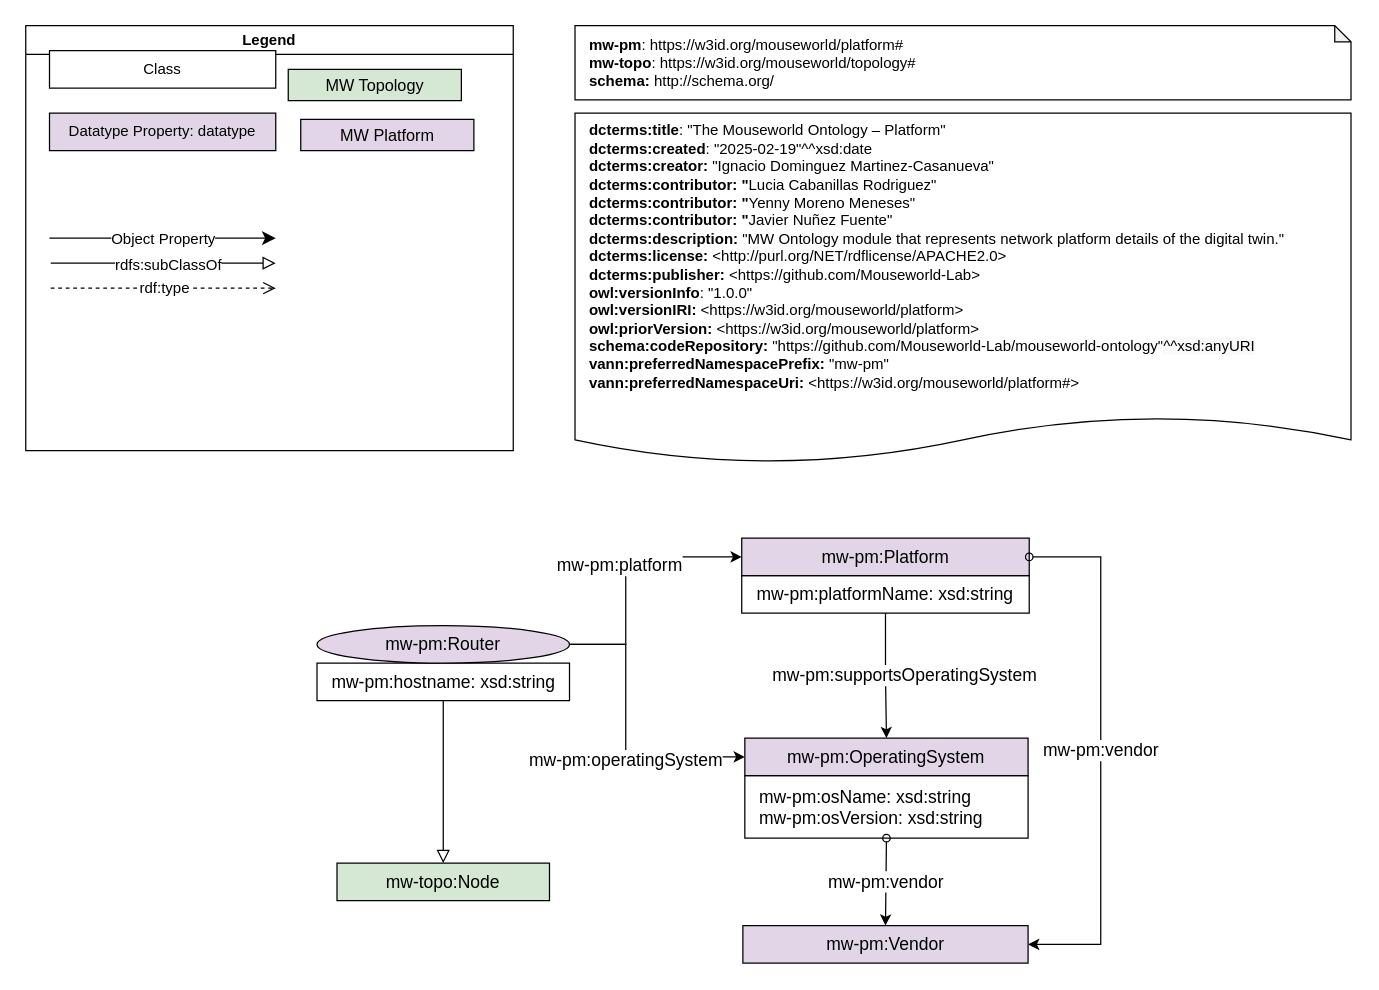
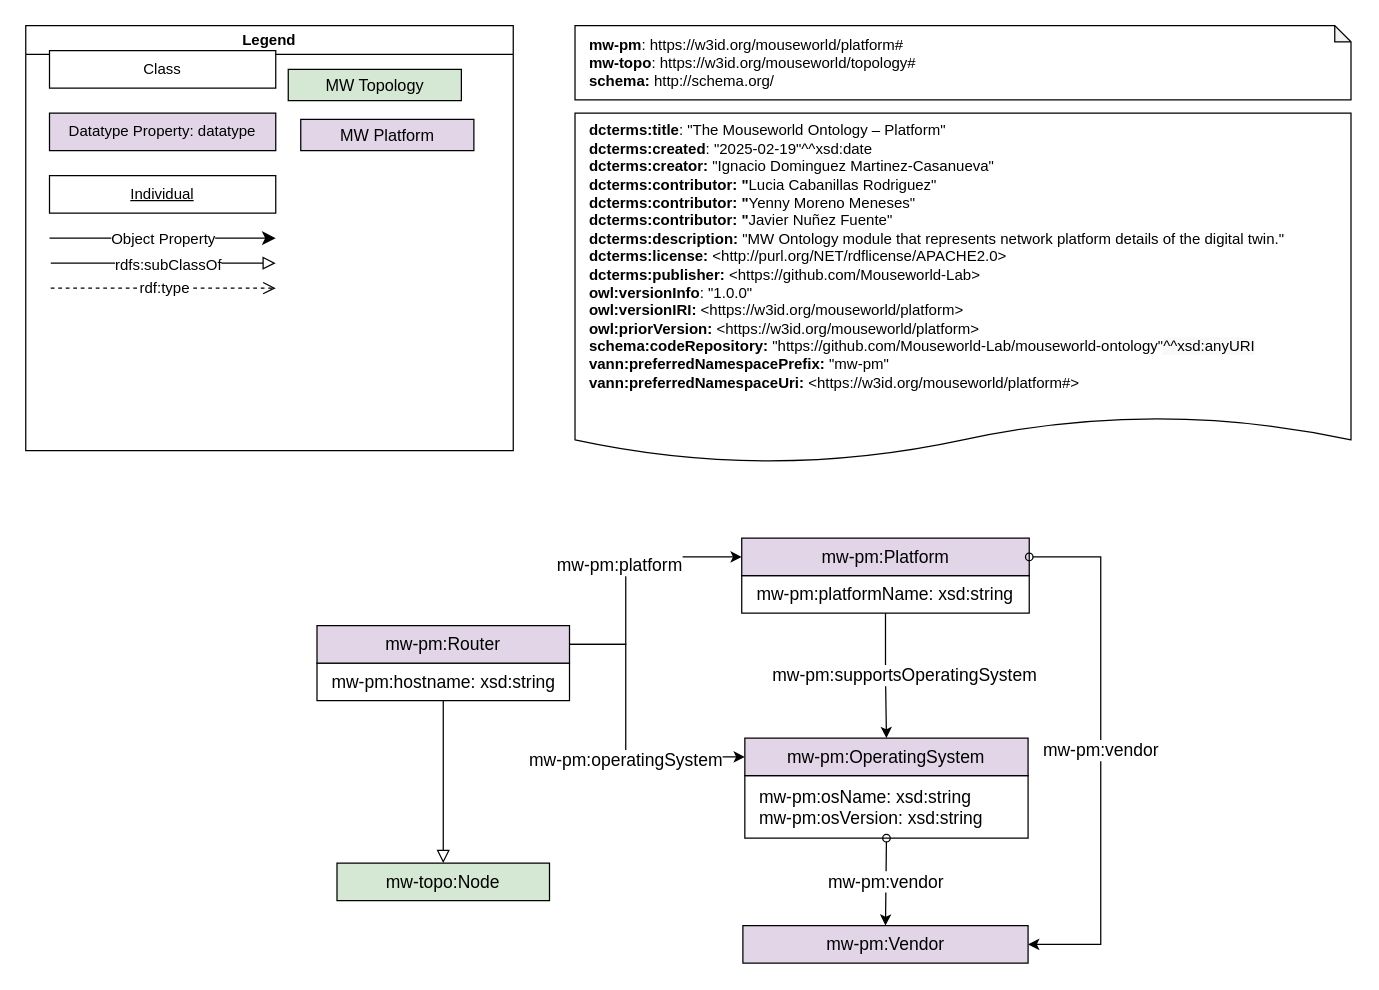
node "Individual": added
node "mw-pm:Router": shape ellipse -> rectangle
